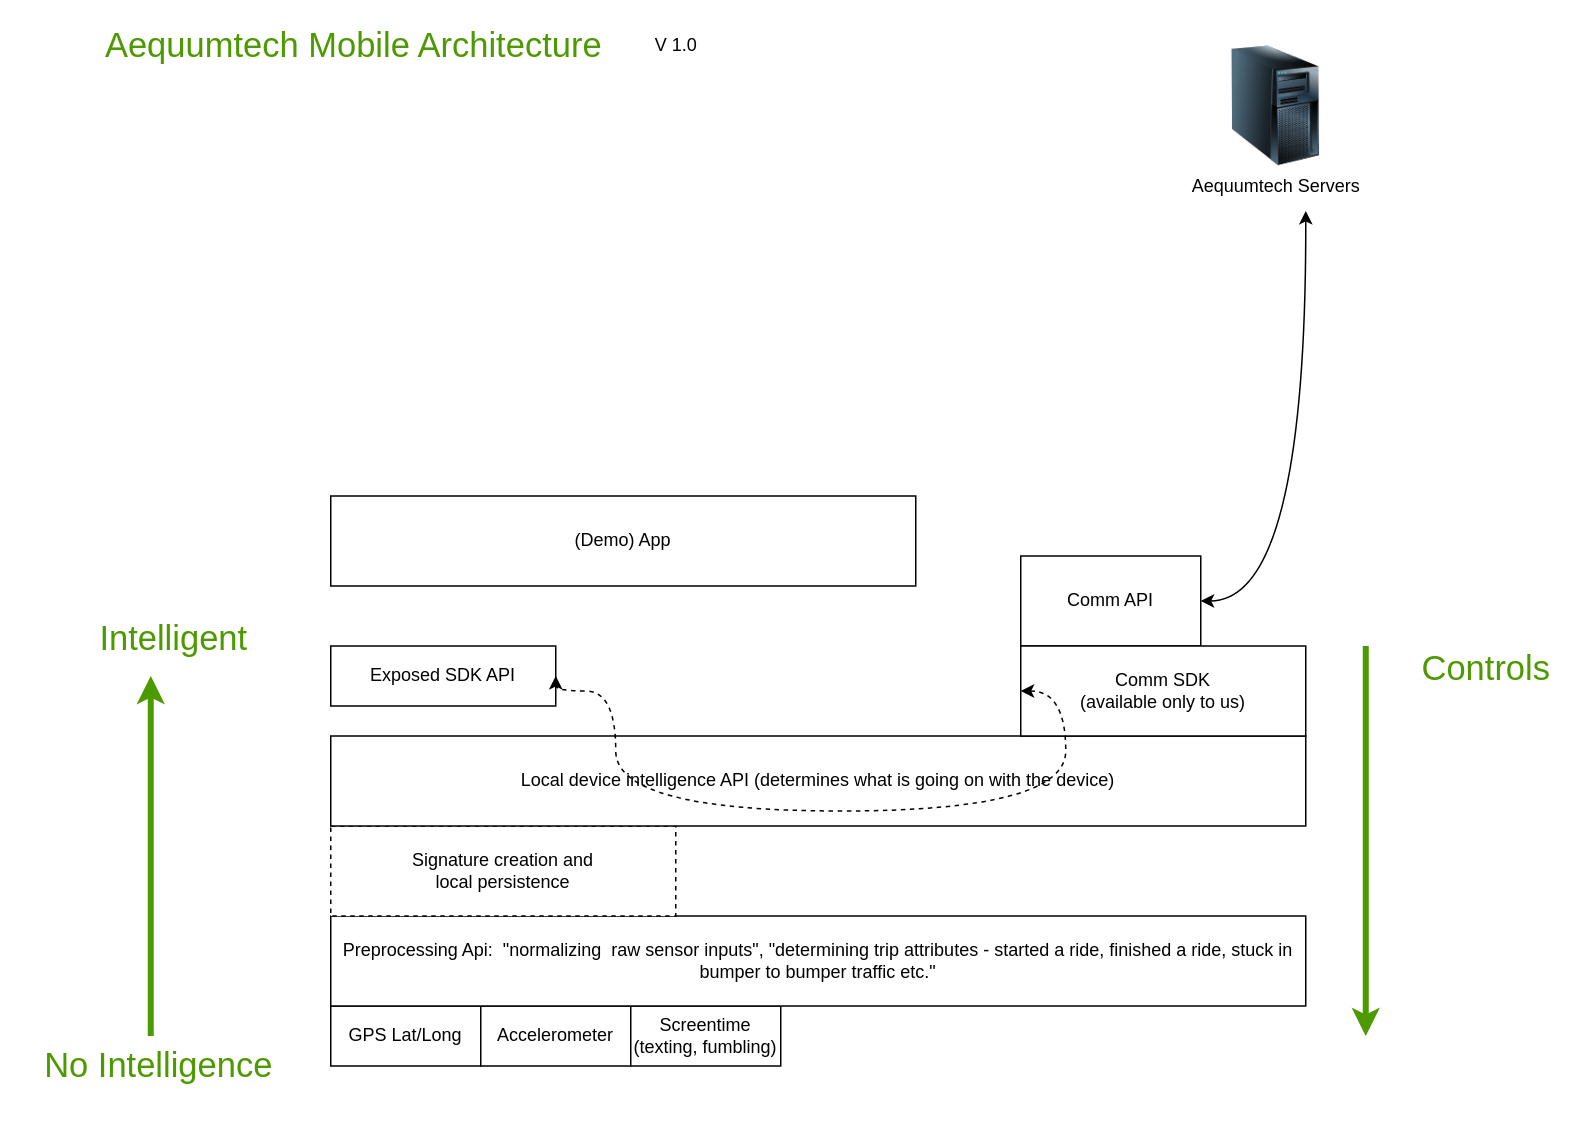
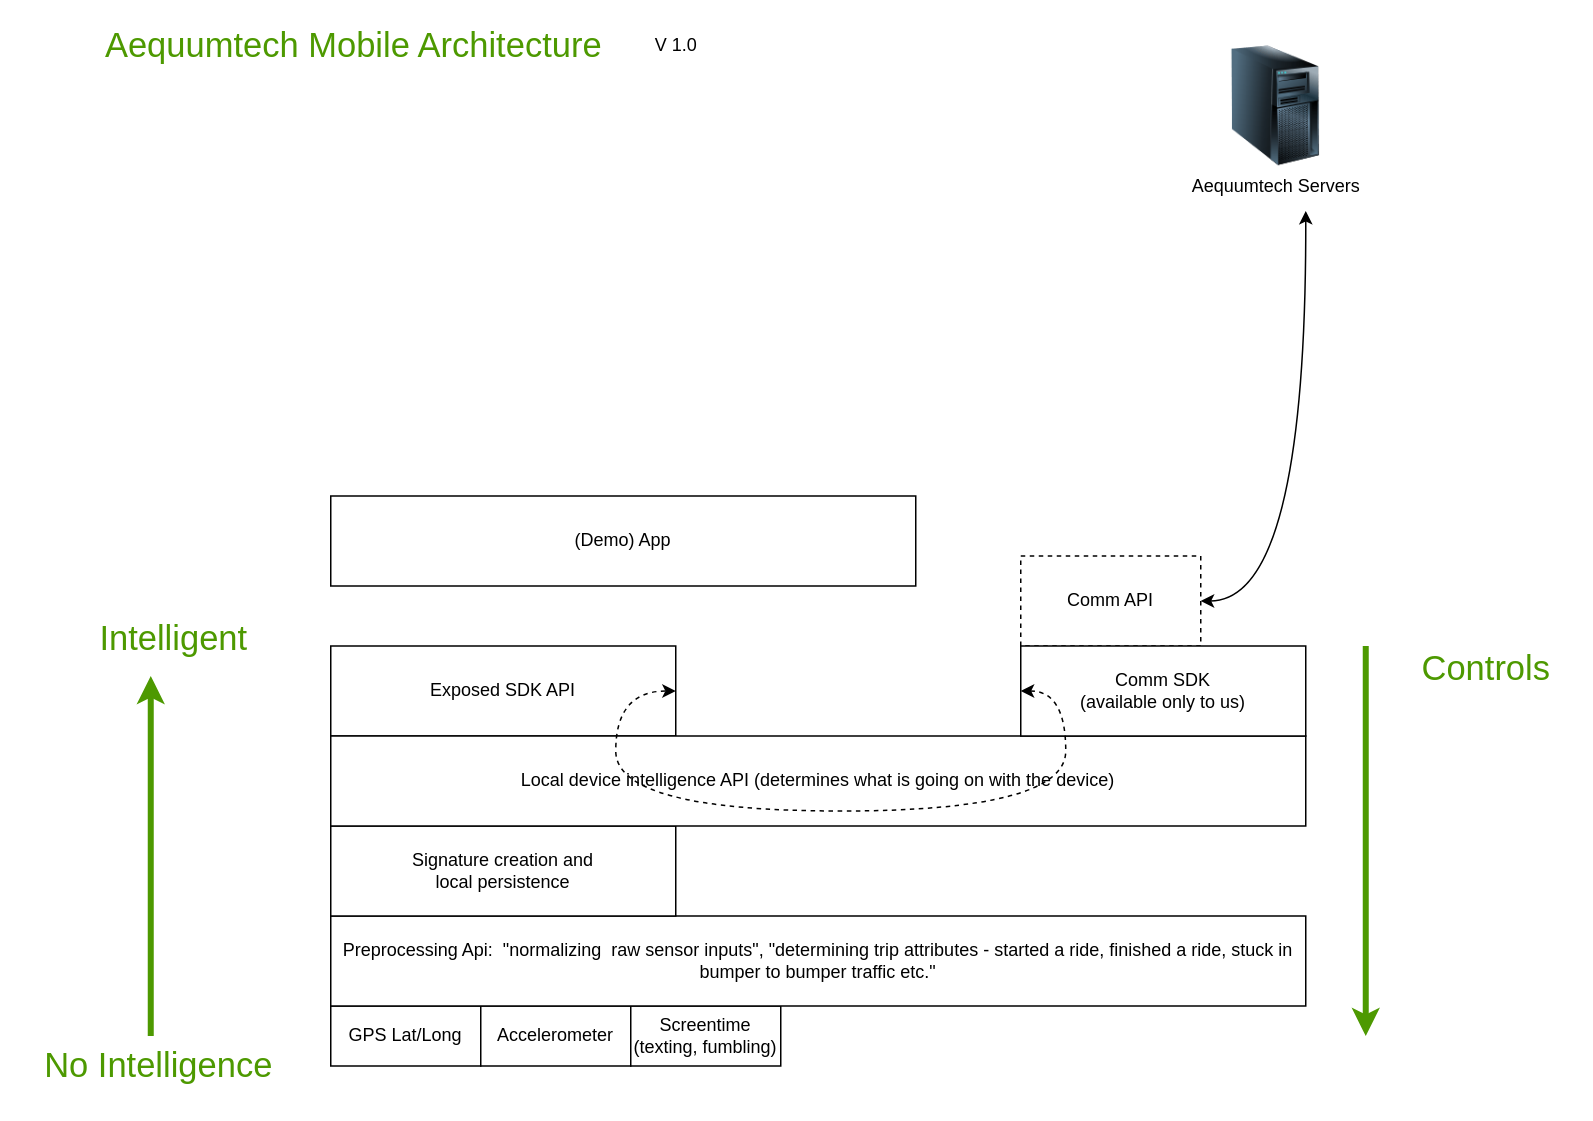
node "Comm API": style solid -> dashed
node "Exposed SDK API": size 225x60 -> 345x90
node "Signature creation and local persistence": style dashed -> solid
